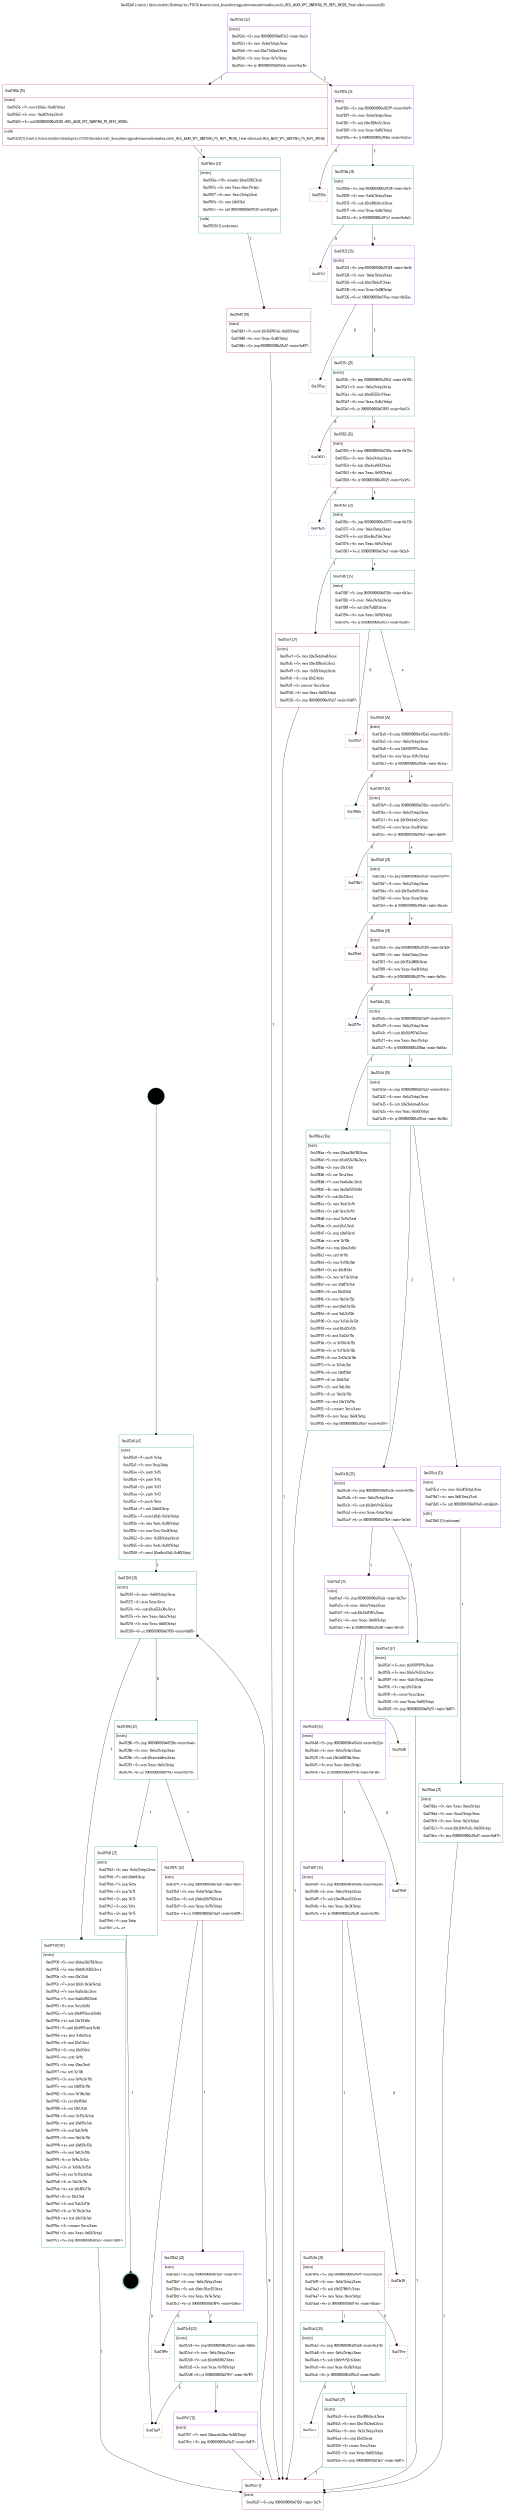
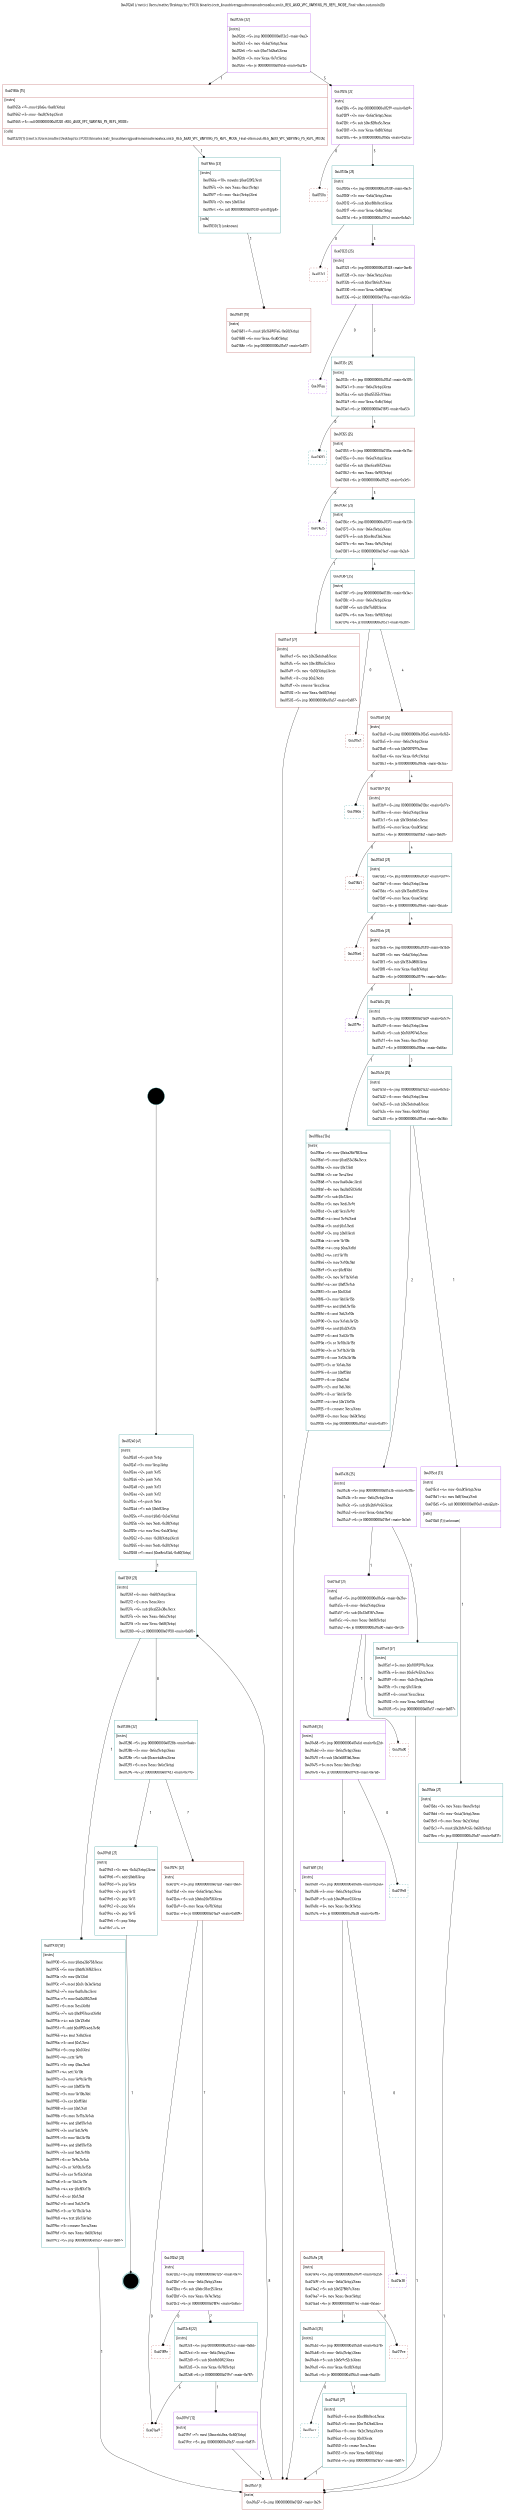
node "0x4017aa": color brown -> purple
edge "0x401681 [18]" -> "0x401a57 [5]": removed, label "1"
